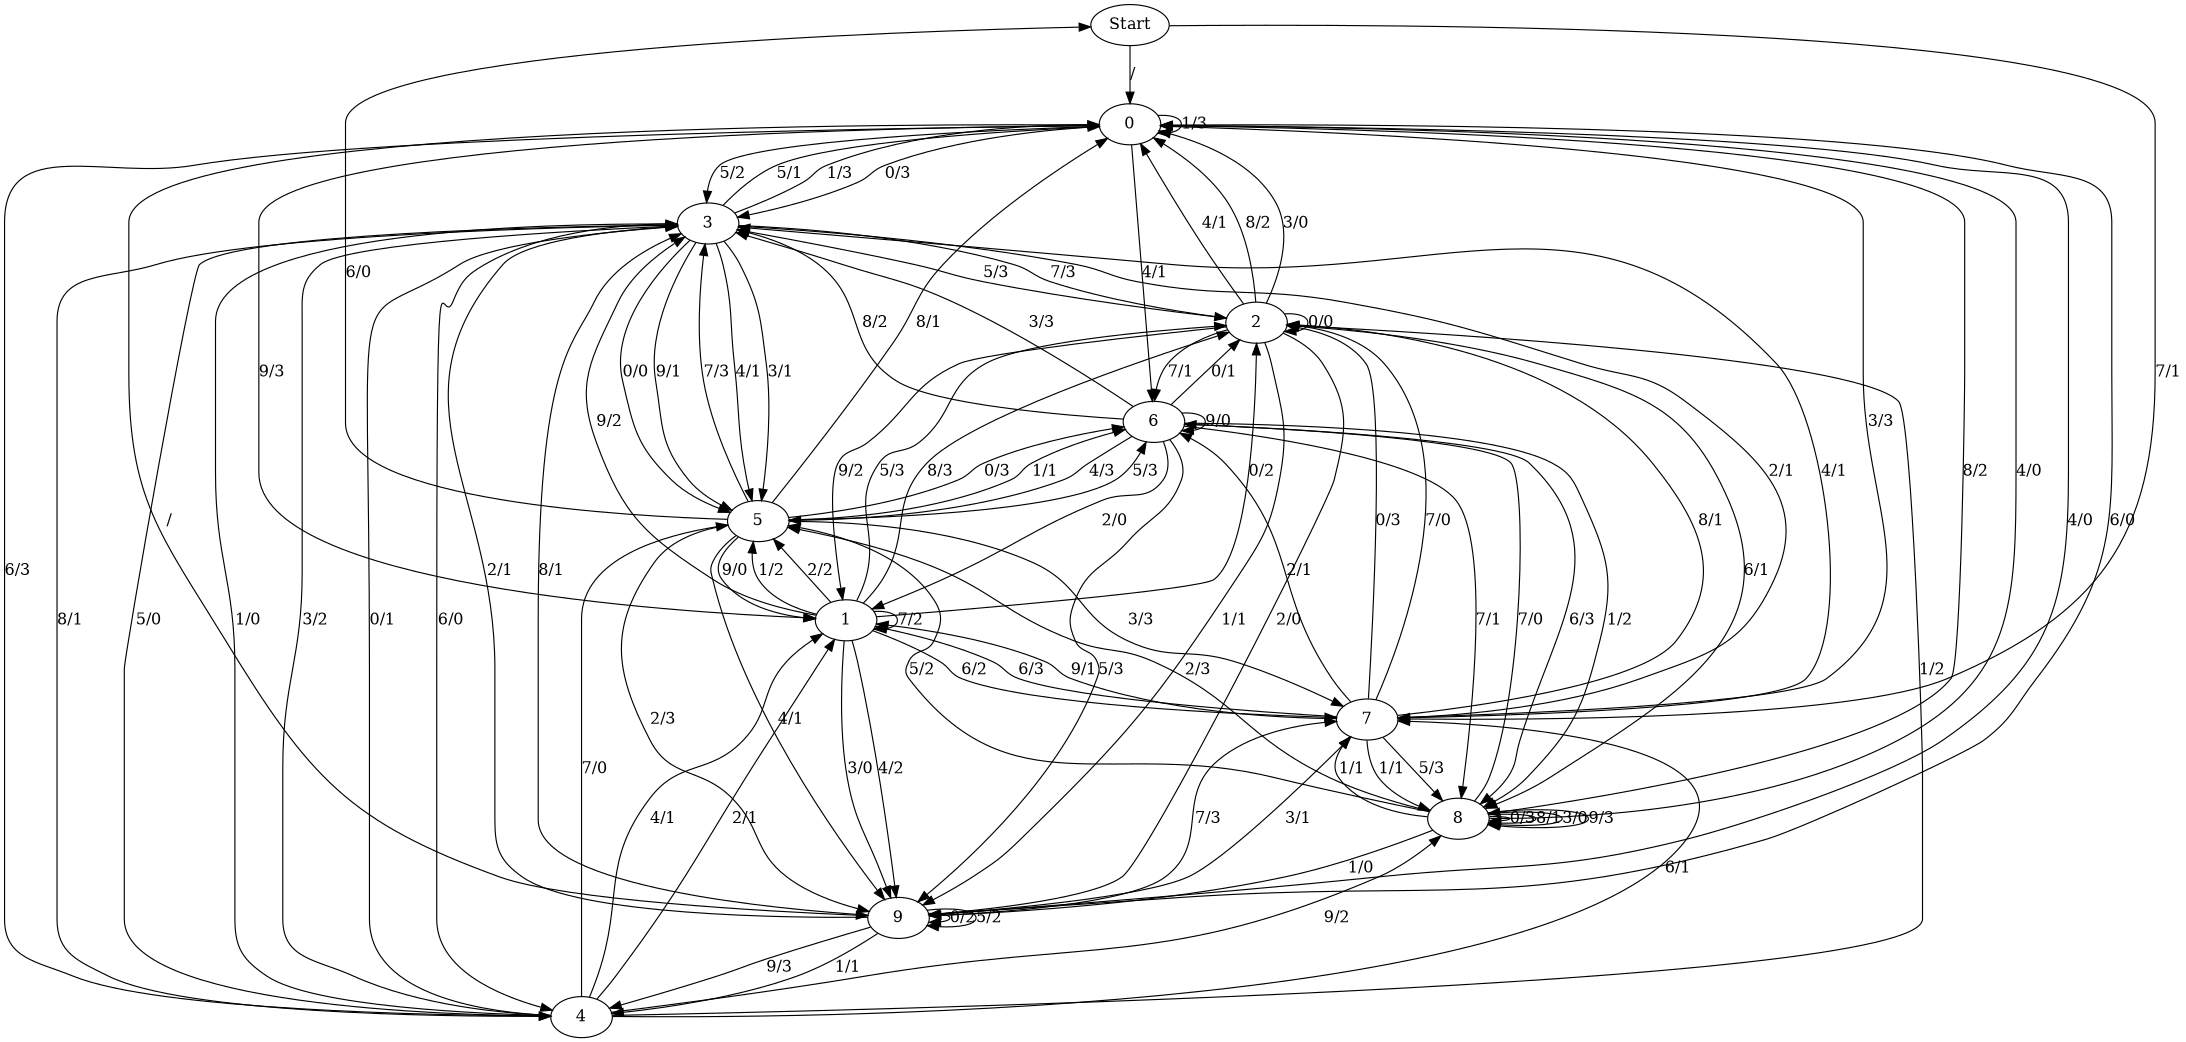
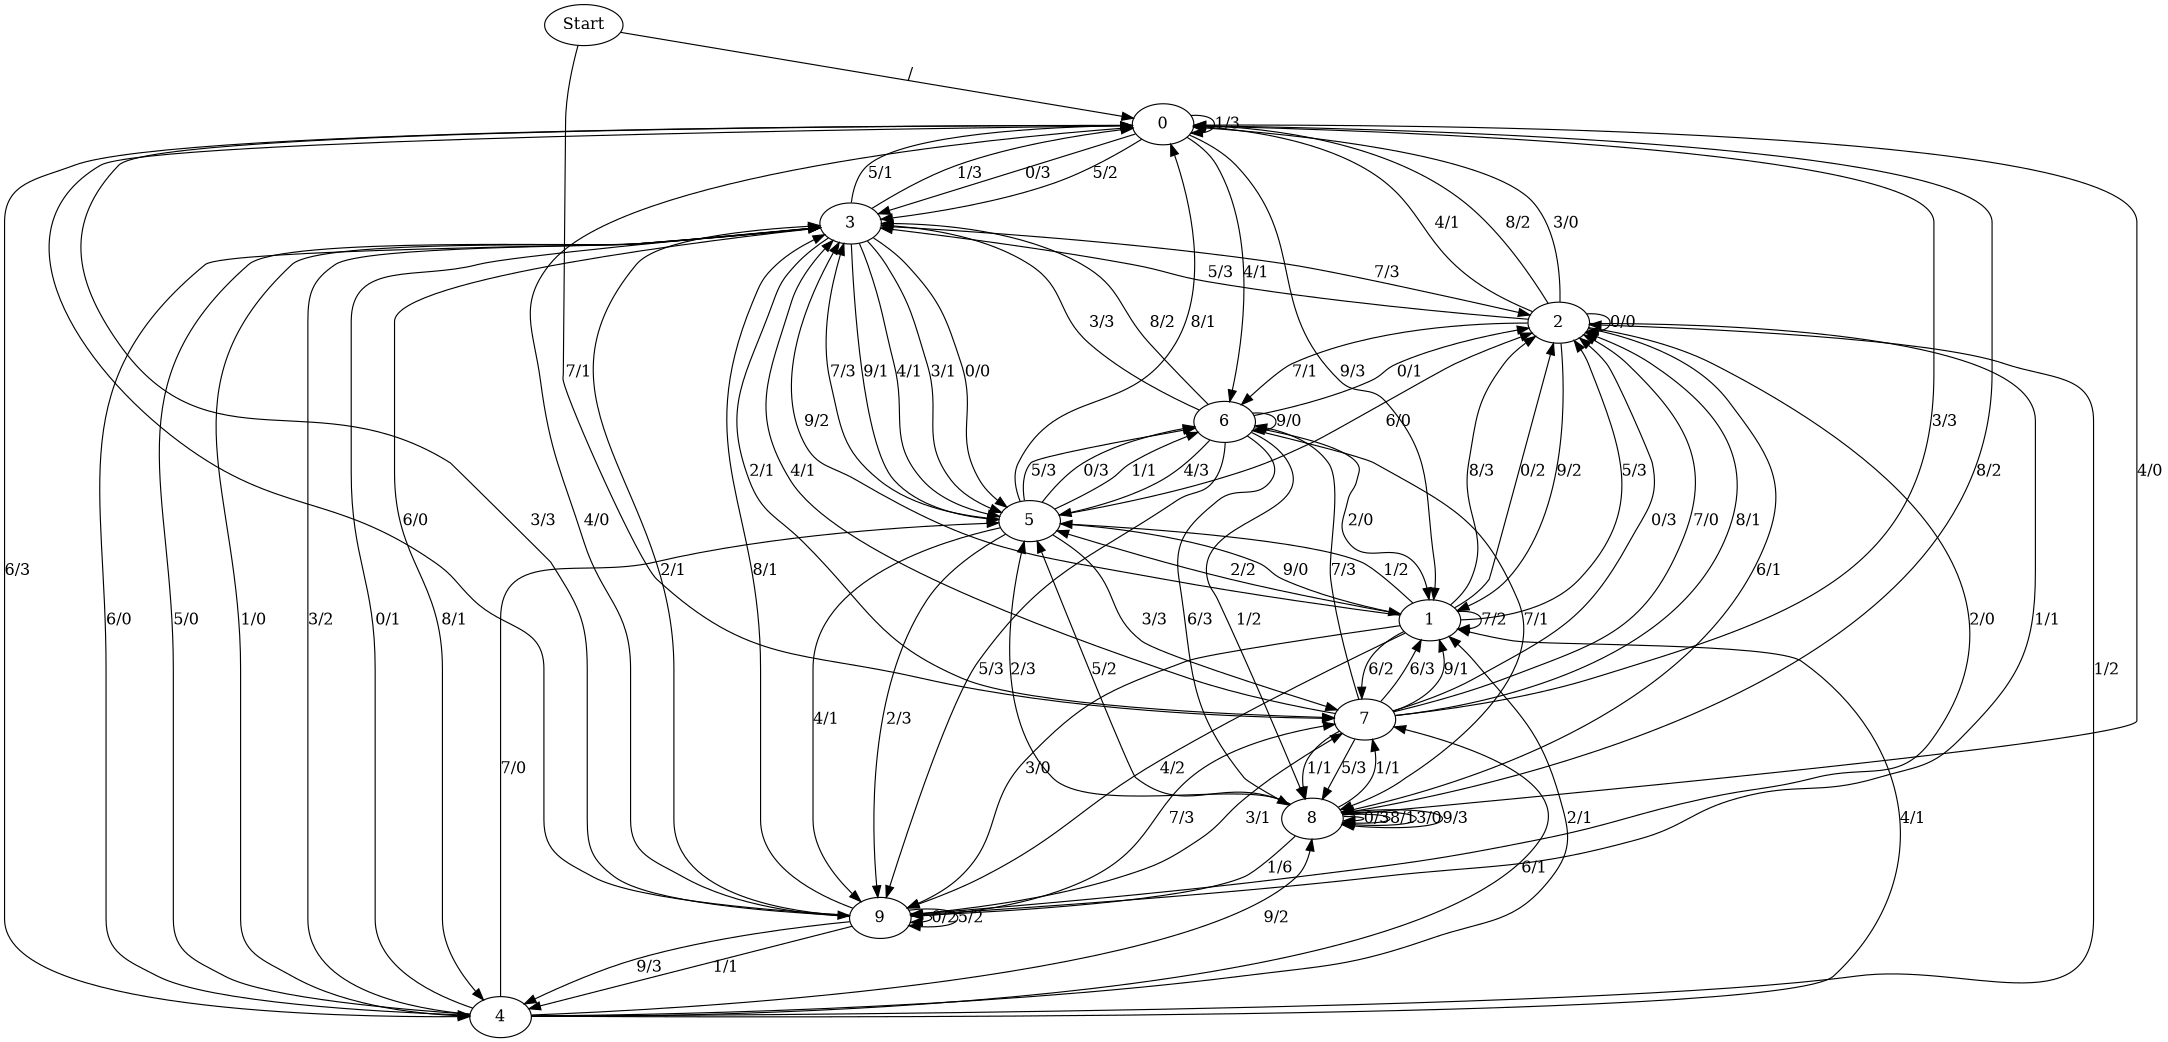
edge "5" -> "Start": now "5" -> "2"
edge "8" -> "6": removed, label "7/0"
edge "0" -> "9": label "/" -> "3/3"
edge "7" -> "6": label "2/1" -> "7/3"
edge "8" -> "9": label "1/0" -> "1/6"
